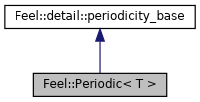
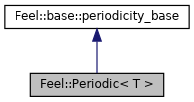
node "Feel::detail::periodicity_base": label "Feel::detail::periodicity_base" -> "Feel::base::periodicity_base"
